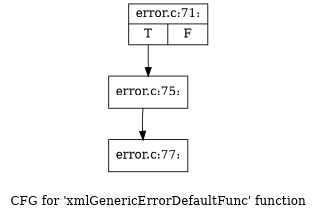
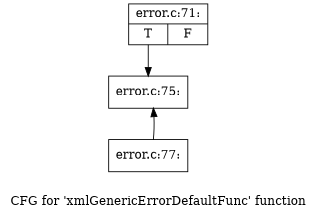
edge "error.c:75:" -> "error.c:77:": reversed
